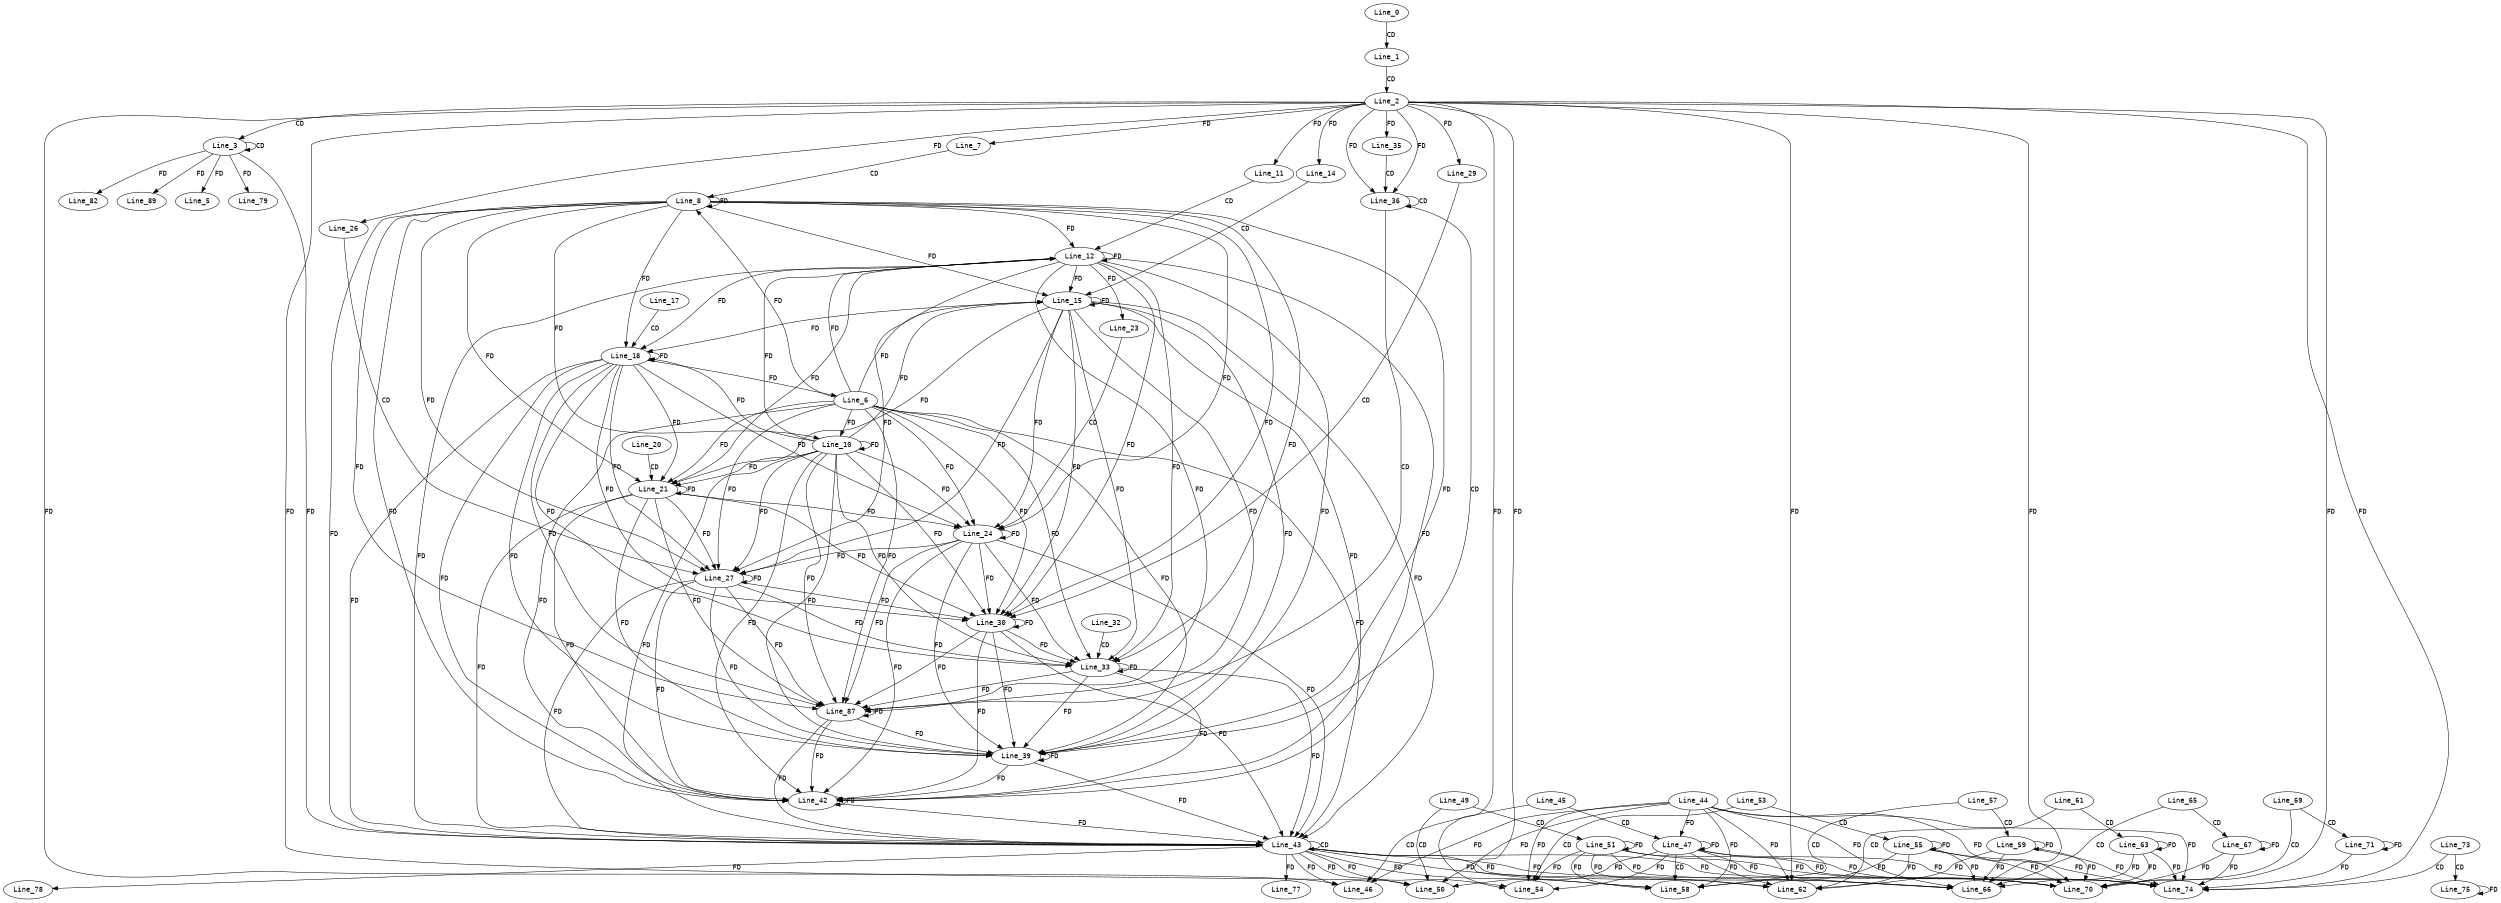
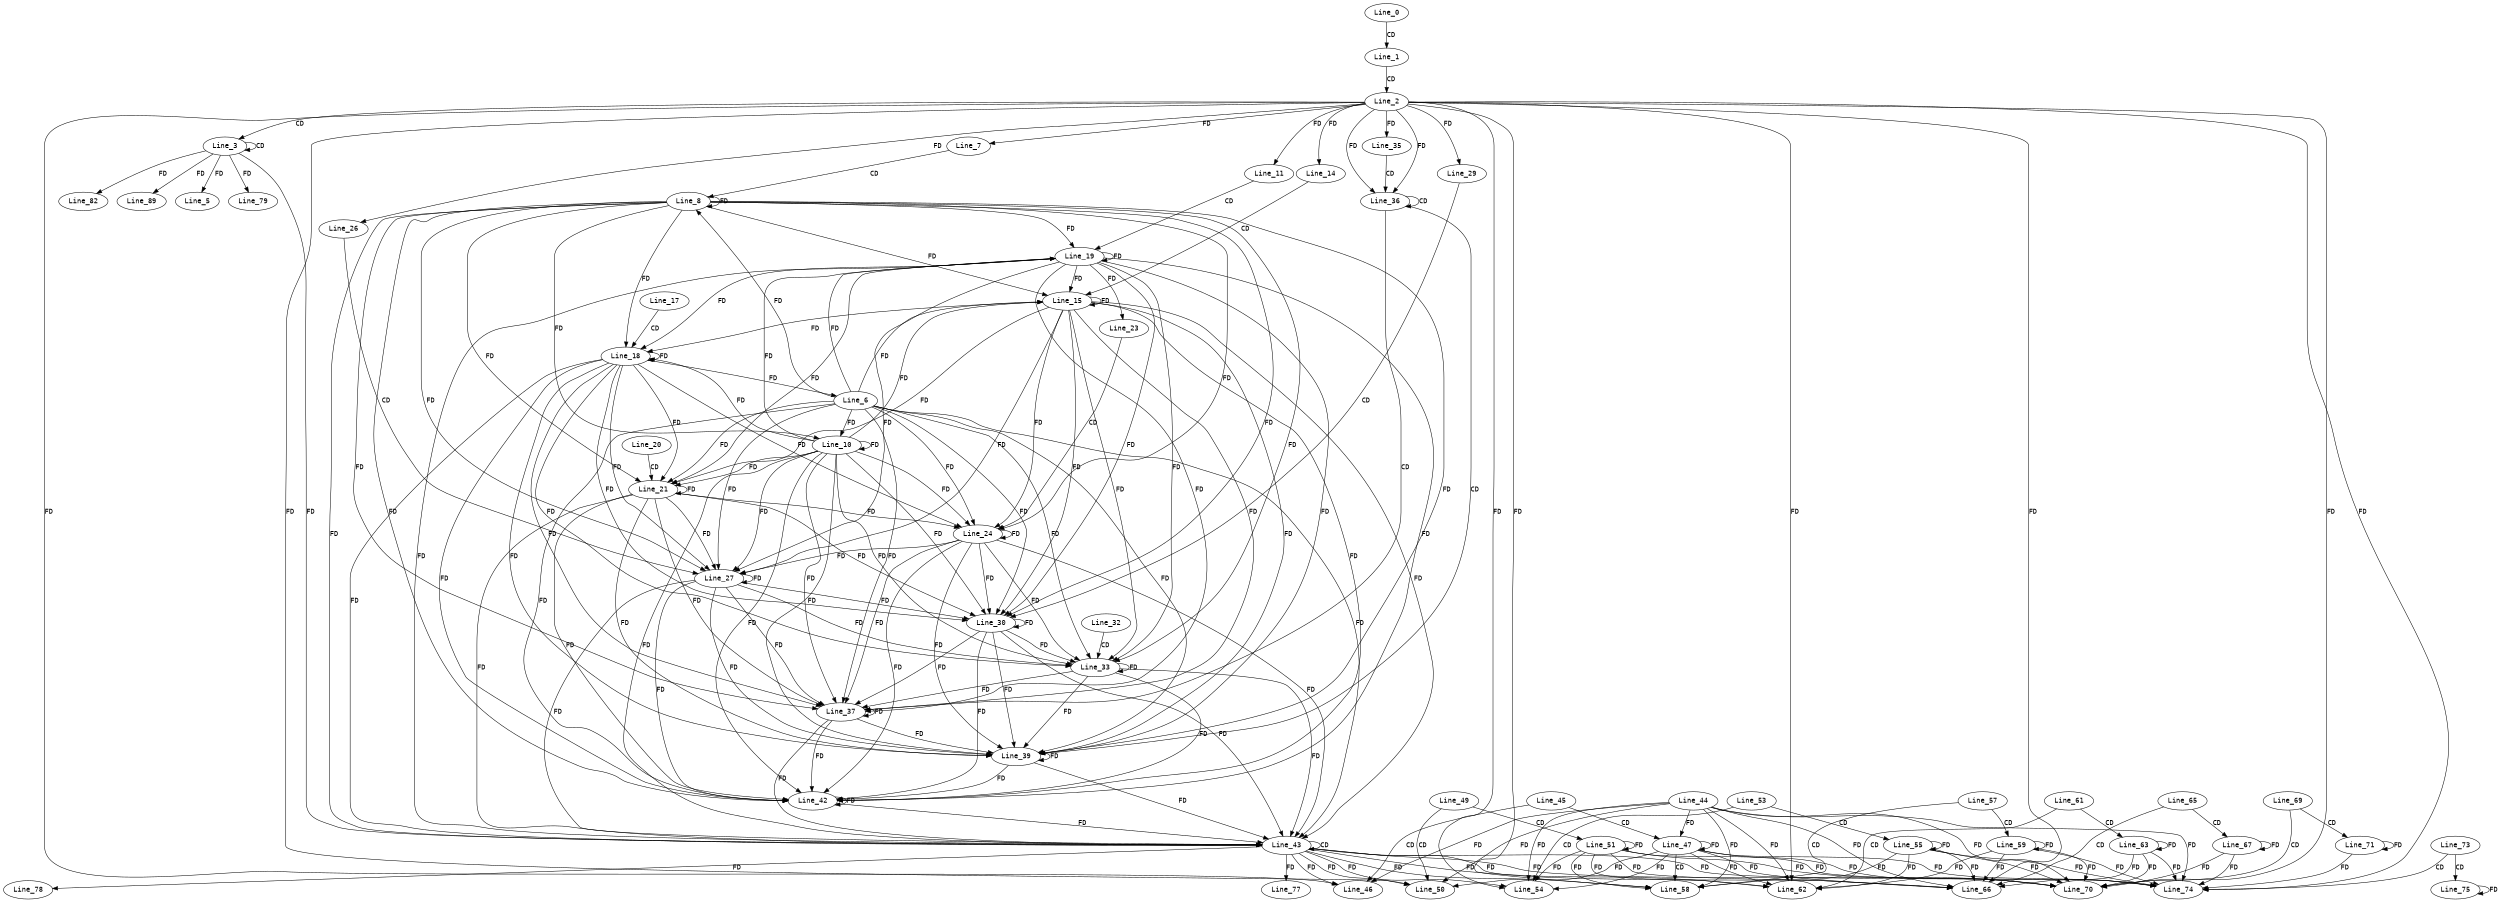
node "Line_12": label "Line_12" -> "Line_19"
node "Line_87": label "Line_87" -> "Line_37"
